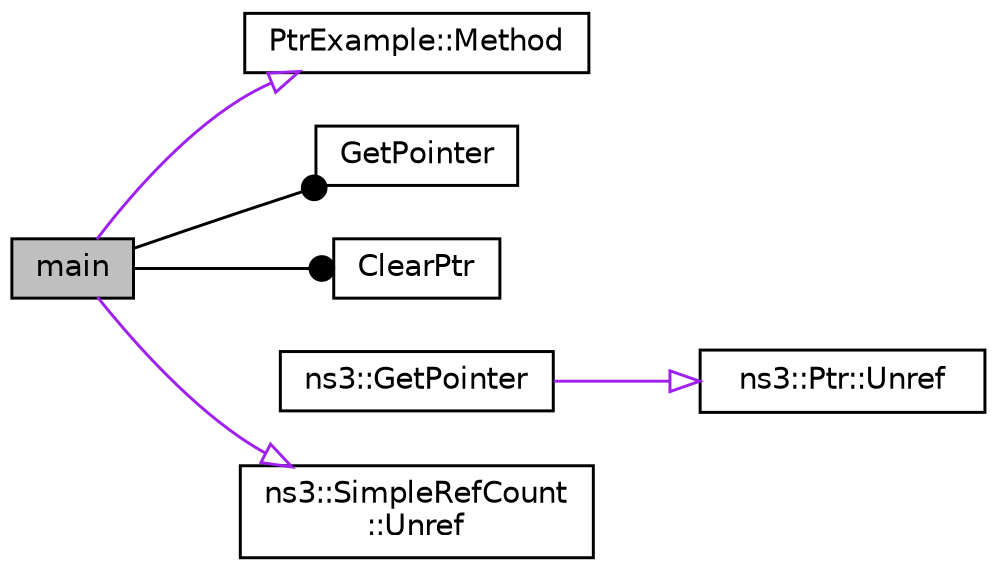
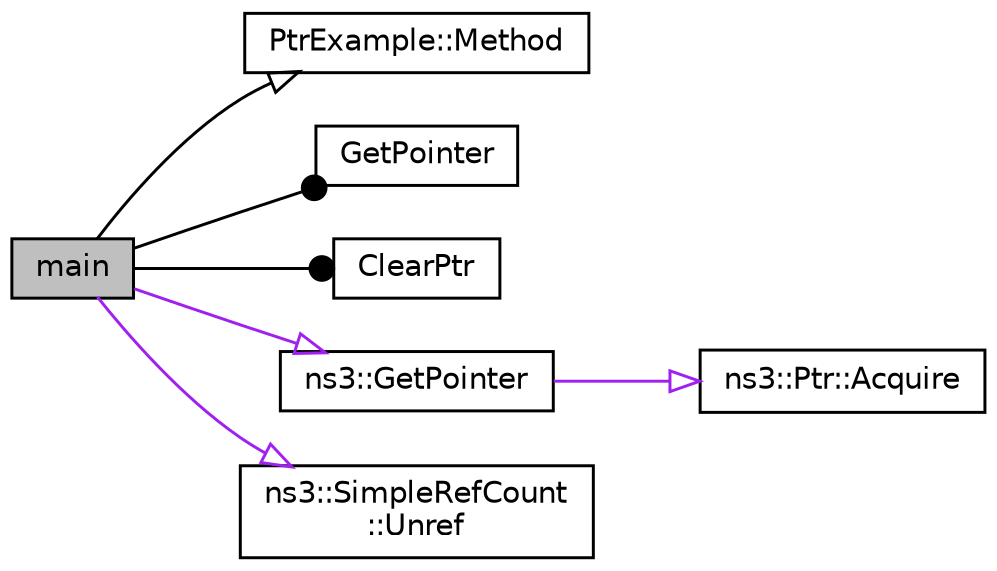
edge "main" -> "PtrExample::Method": color purple -> black
edge "main" -> "ns3::GetPointer": added
node "ns3::Ptr::Unref": label "ns3::Ptr::Unref" -> "ns3::Ptr::Acquire"
